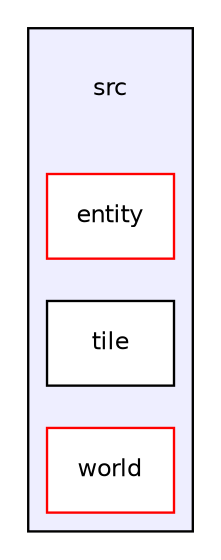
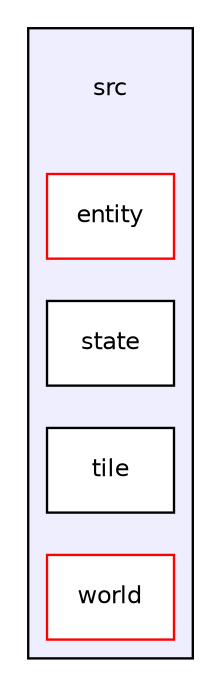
node "state": added
